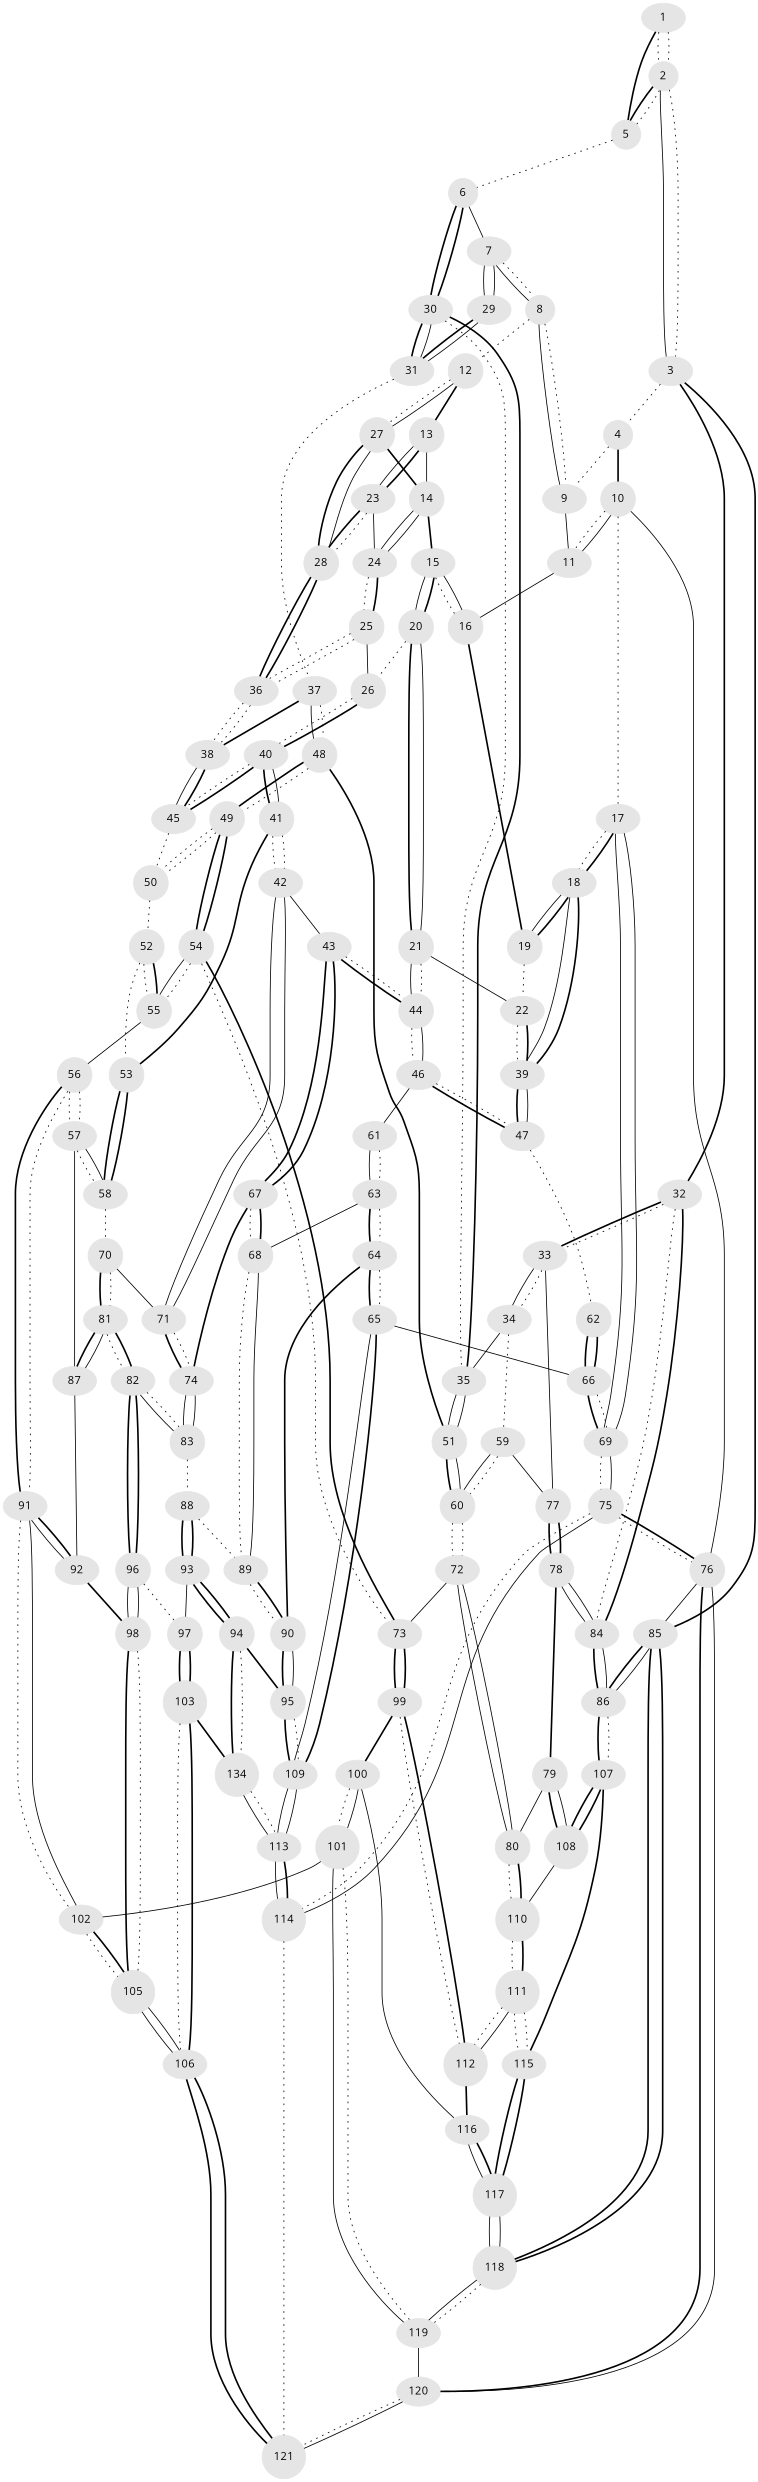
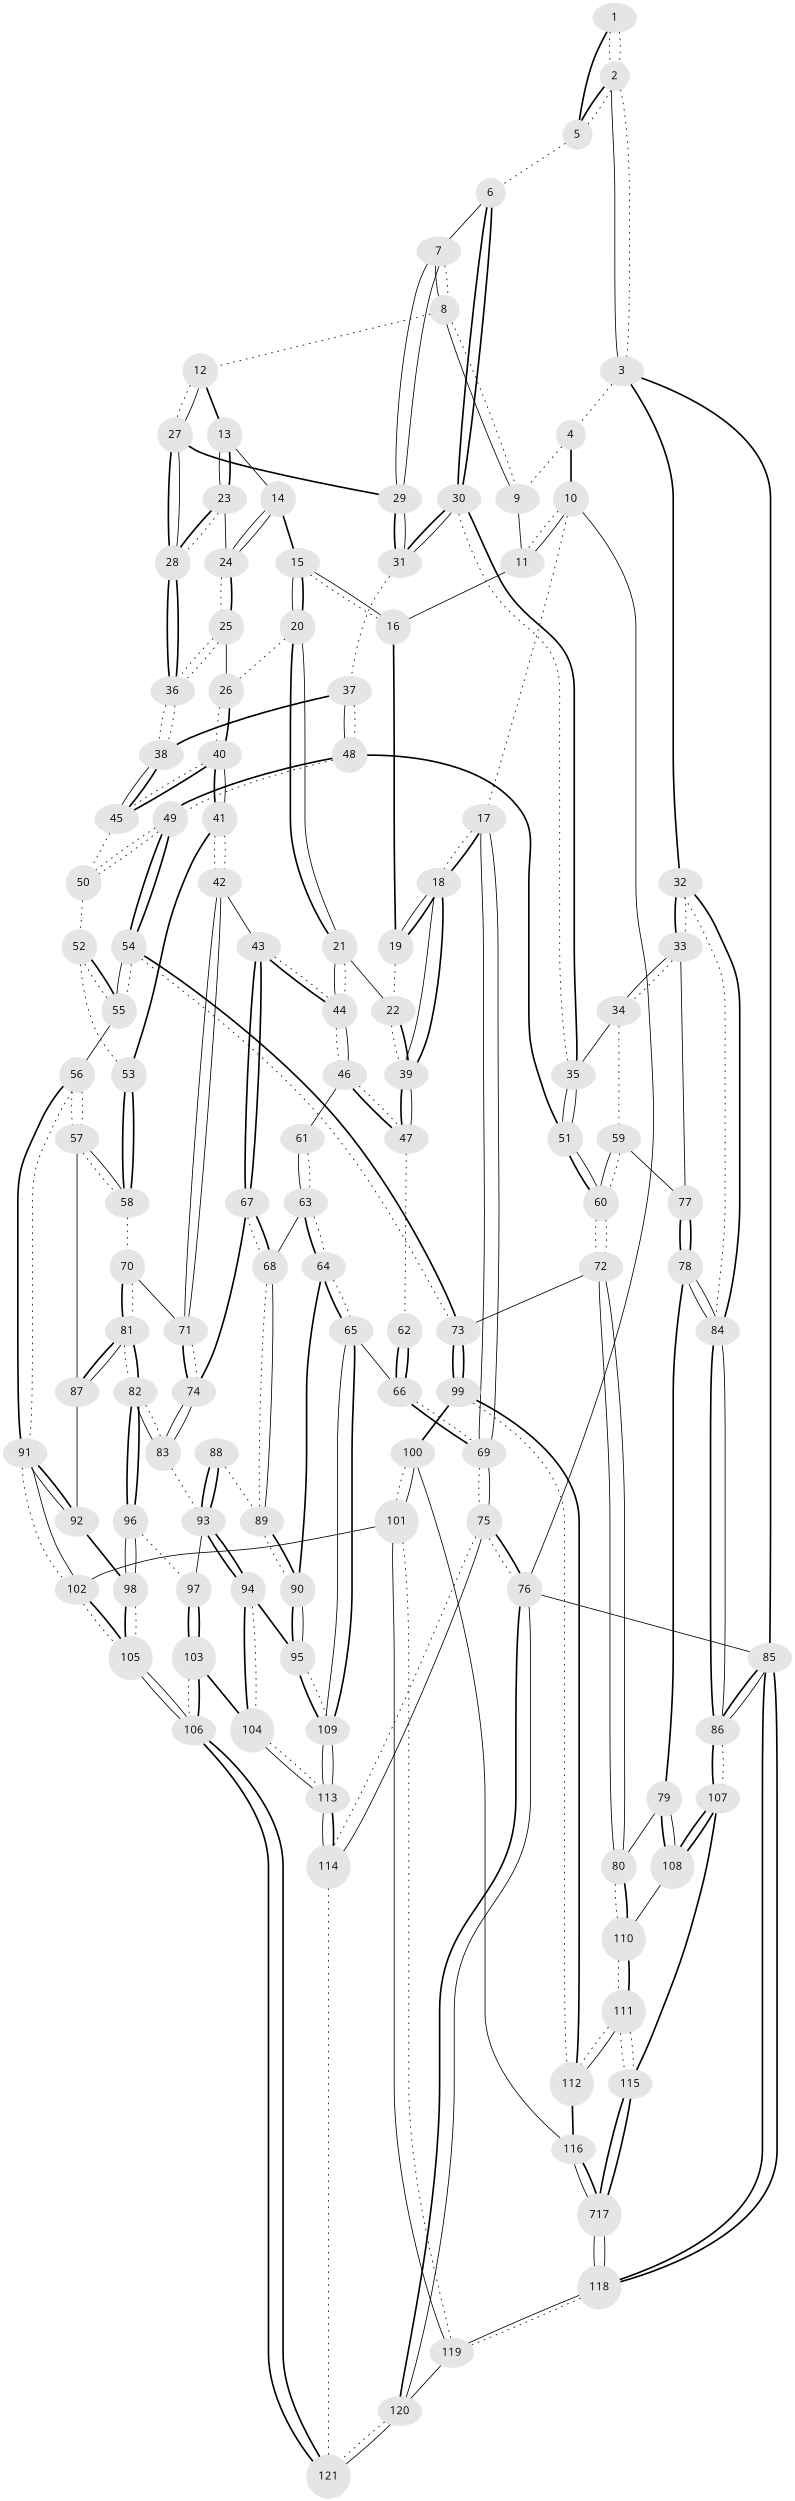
edge "27" -- "14": now "27" -- "29"
edge "83" -- "88": now "83" -- "93"
node "134": label "134" -> "104"
node "117": label "117" -> "717"
